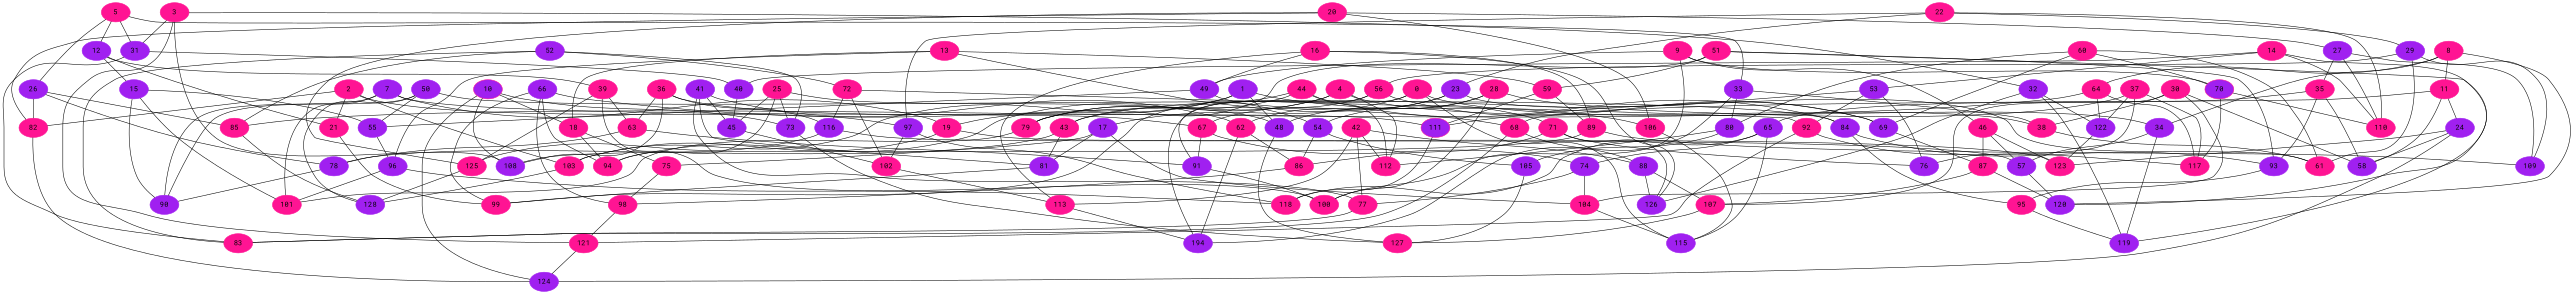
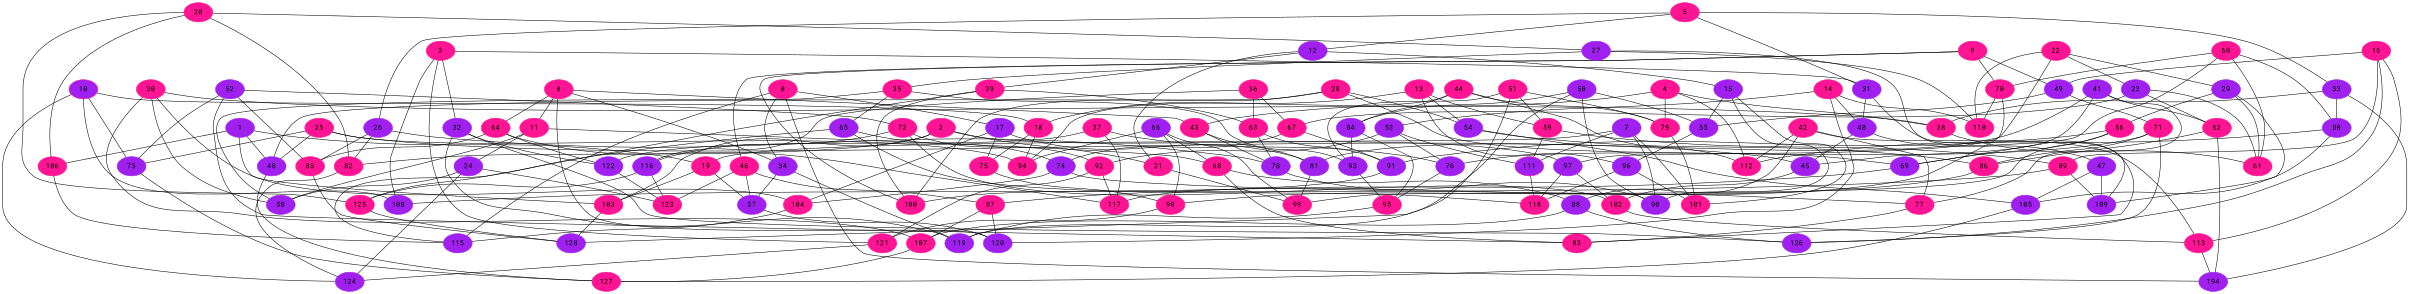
node "70": fillcolor purple -> deeppink
edge "37" -- "43": now "8" -- "43"
edge "36" -- "108": removed
node "47": added
edge "76" -- "95": added
